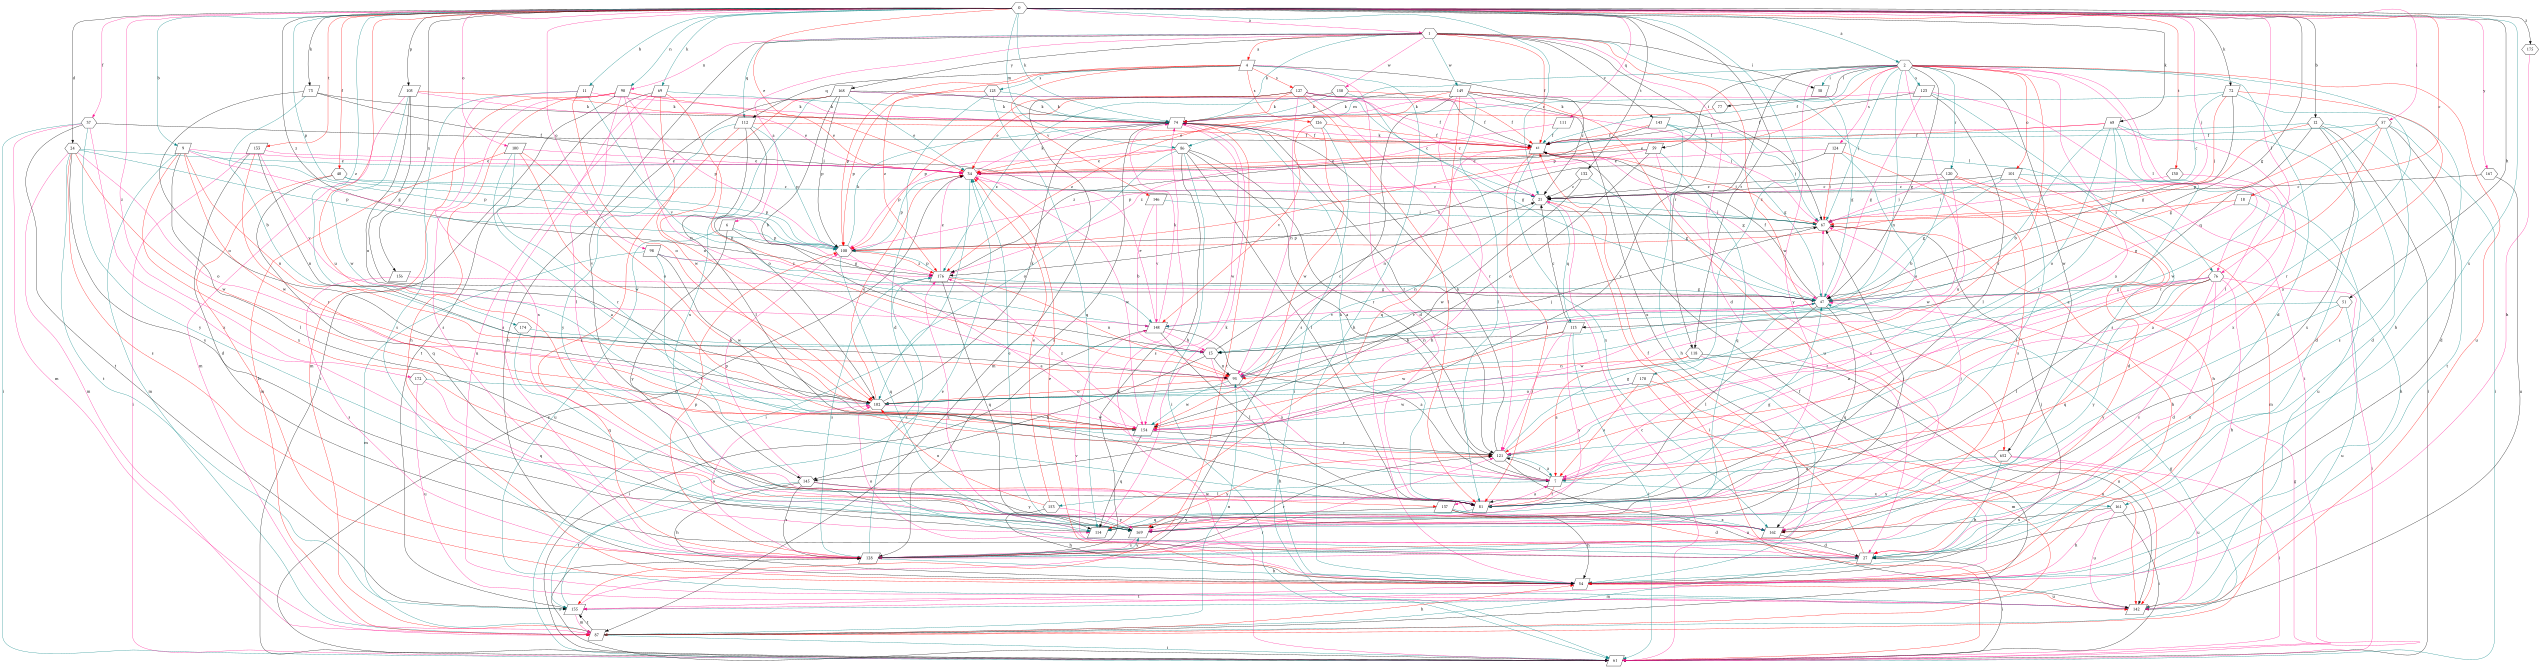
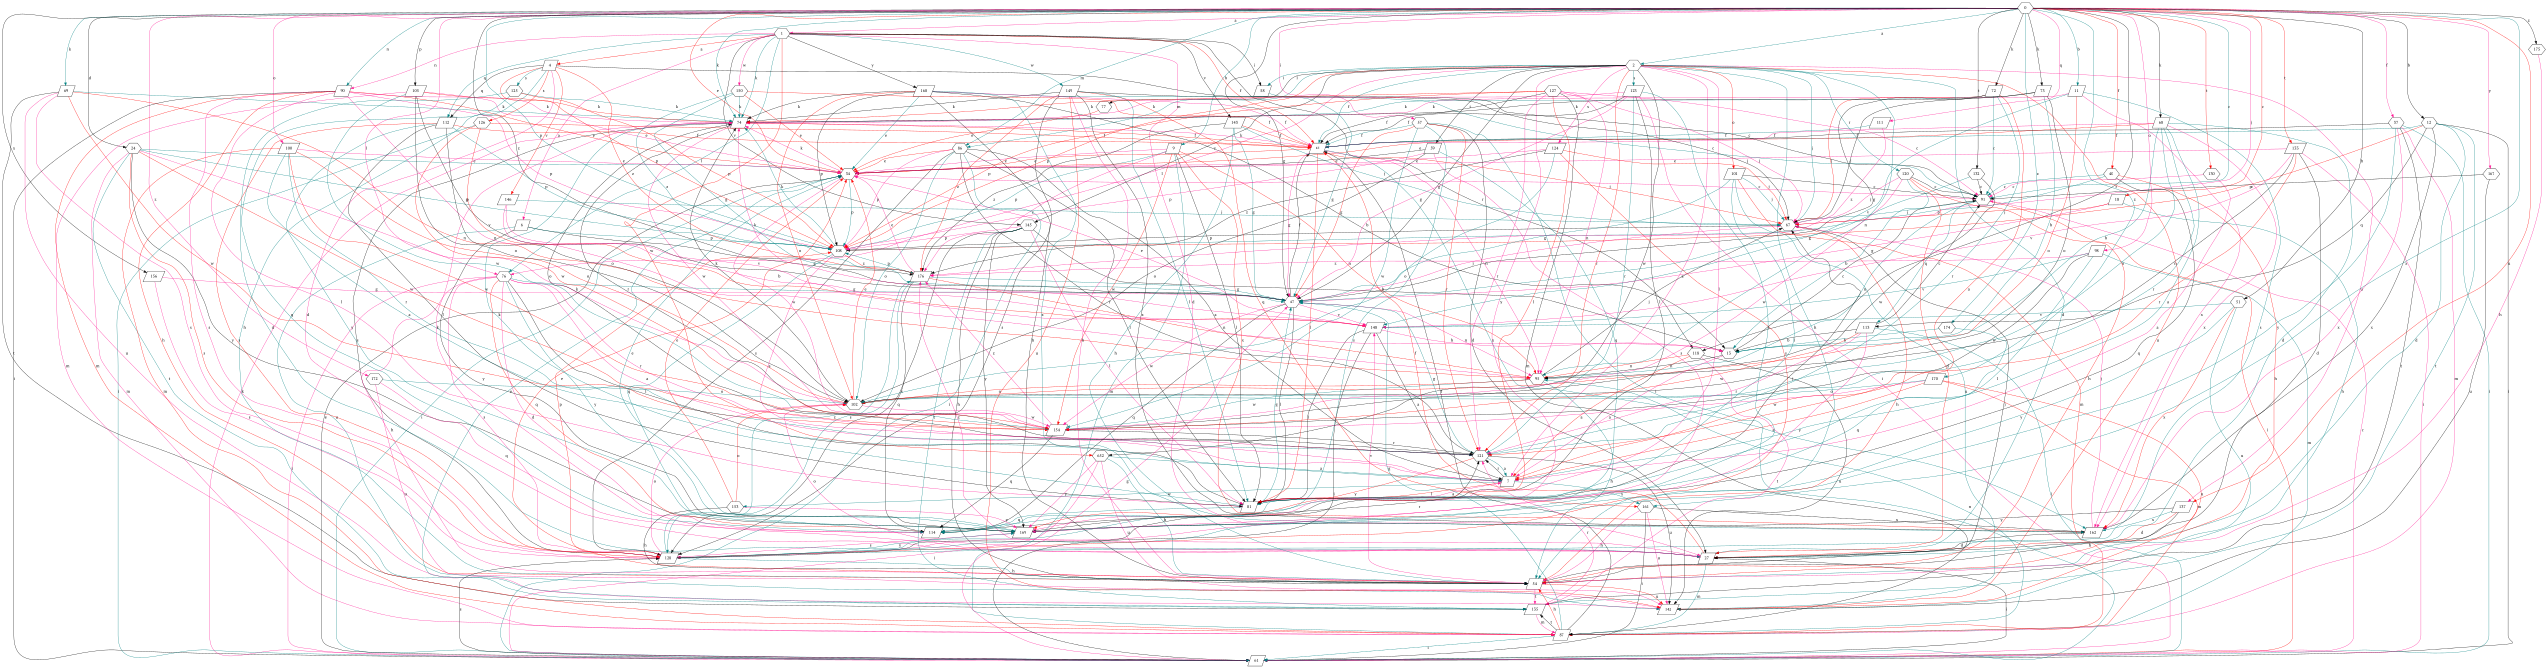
edge "4" -> "127": removed, label "s"
node "21": label "21" -> "91"
edge "123" -> "121": added, label "r"
edge "149" -> "114": now "149" -> "161"
edge "13" -> "145": reversed
edge "74" -> "135": removed, label "t"
